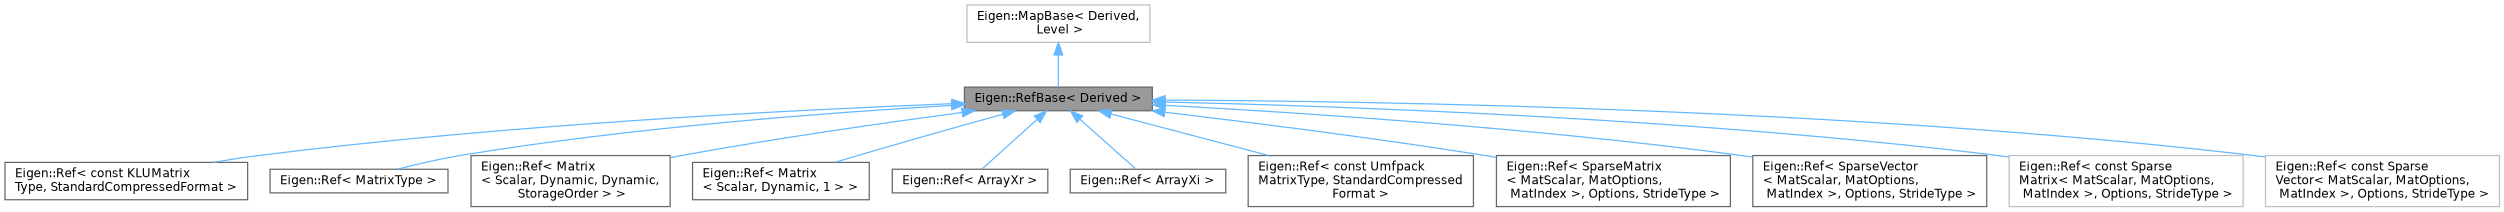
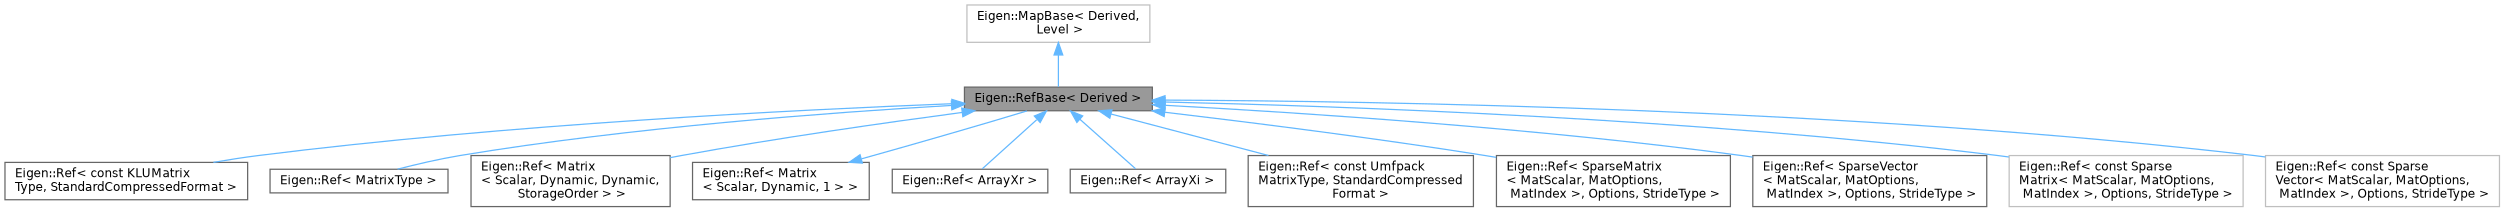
edge "Eigen::Ref< Matrix < Scalar, Dynamic, 1 > >" -> "Eigen::RefBase< Derived >": reversed
